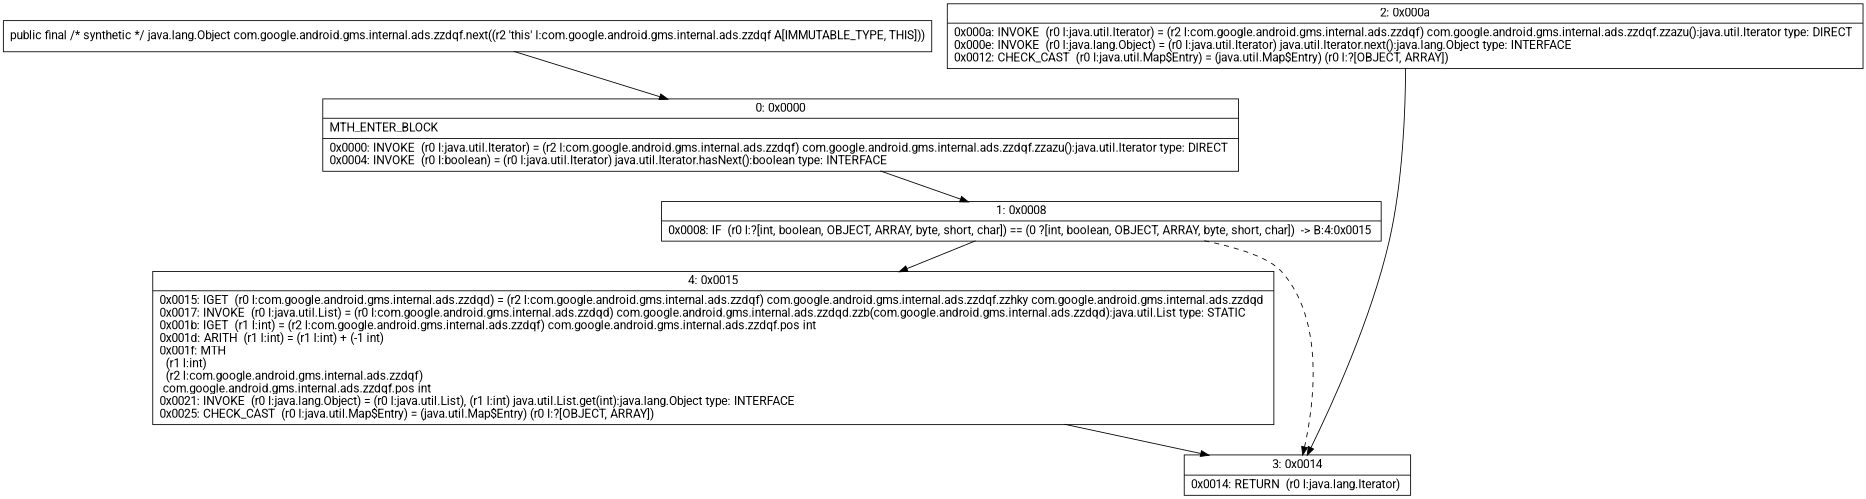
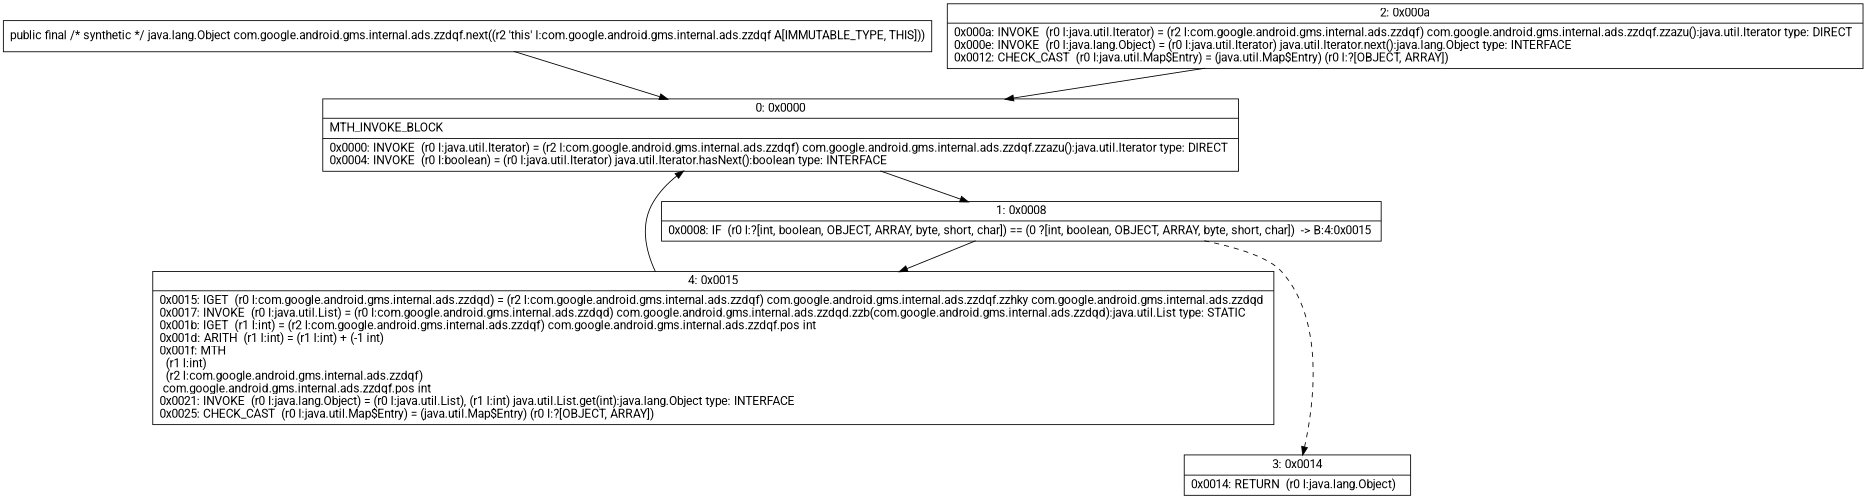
node "0: 0x0000": text "MTH_ENTER_BLOCK" -> "MTH_INVOKE_BLOCK"
edge "2: 0x000a" -> "3: 0x0014": now "2: 0x000a" -> "0: 0x0000"
edge "4: 0x0015" -> "3: 0x0014": now "4: 0x0015" -> "0: 0x0000"
node "3: 0x0014": text "0x0014: RETURN  (r0 I:java.lang.Iterator)" -> "0x0014: RETURN  (r0 I:java.lang.Object)"
